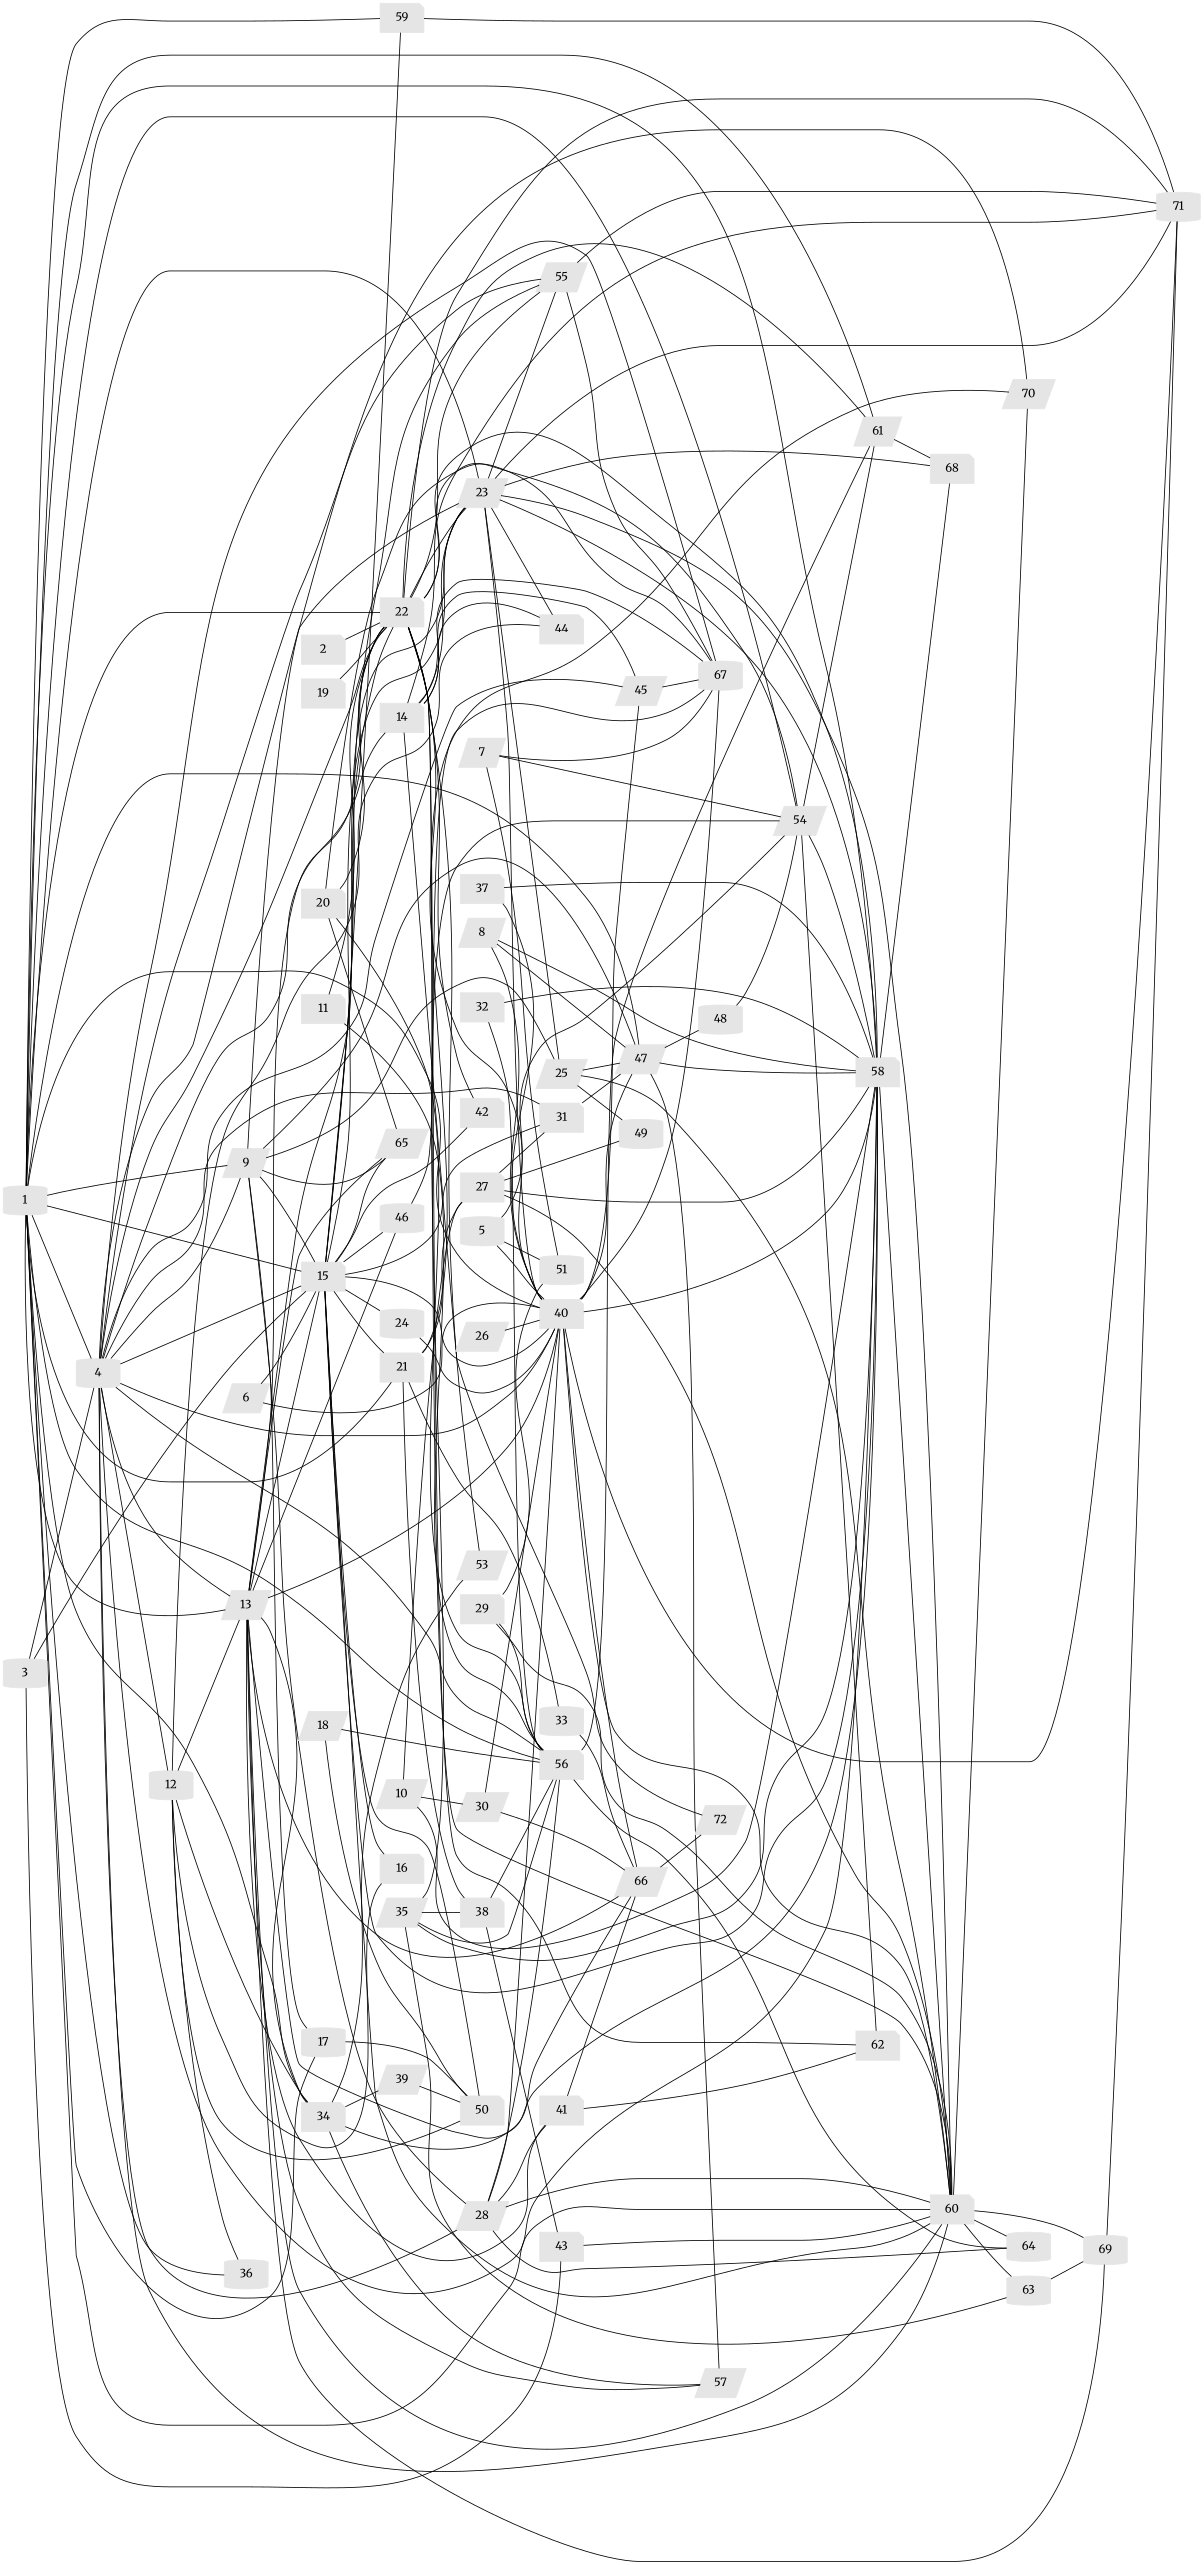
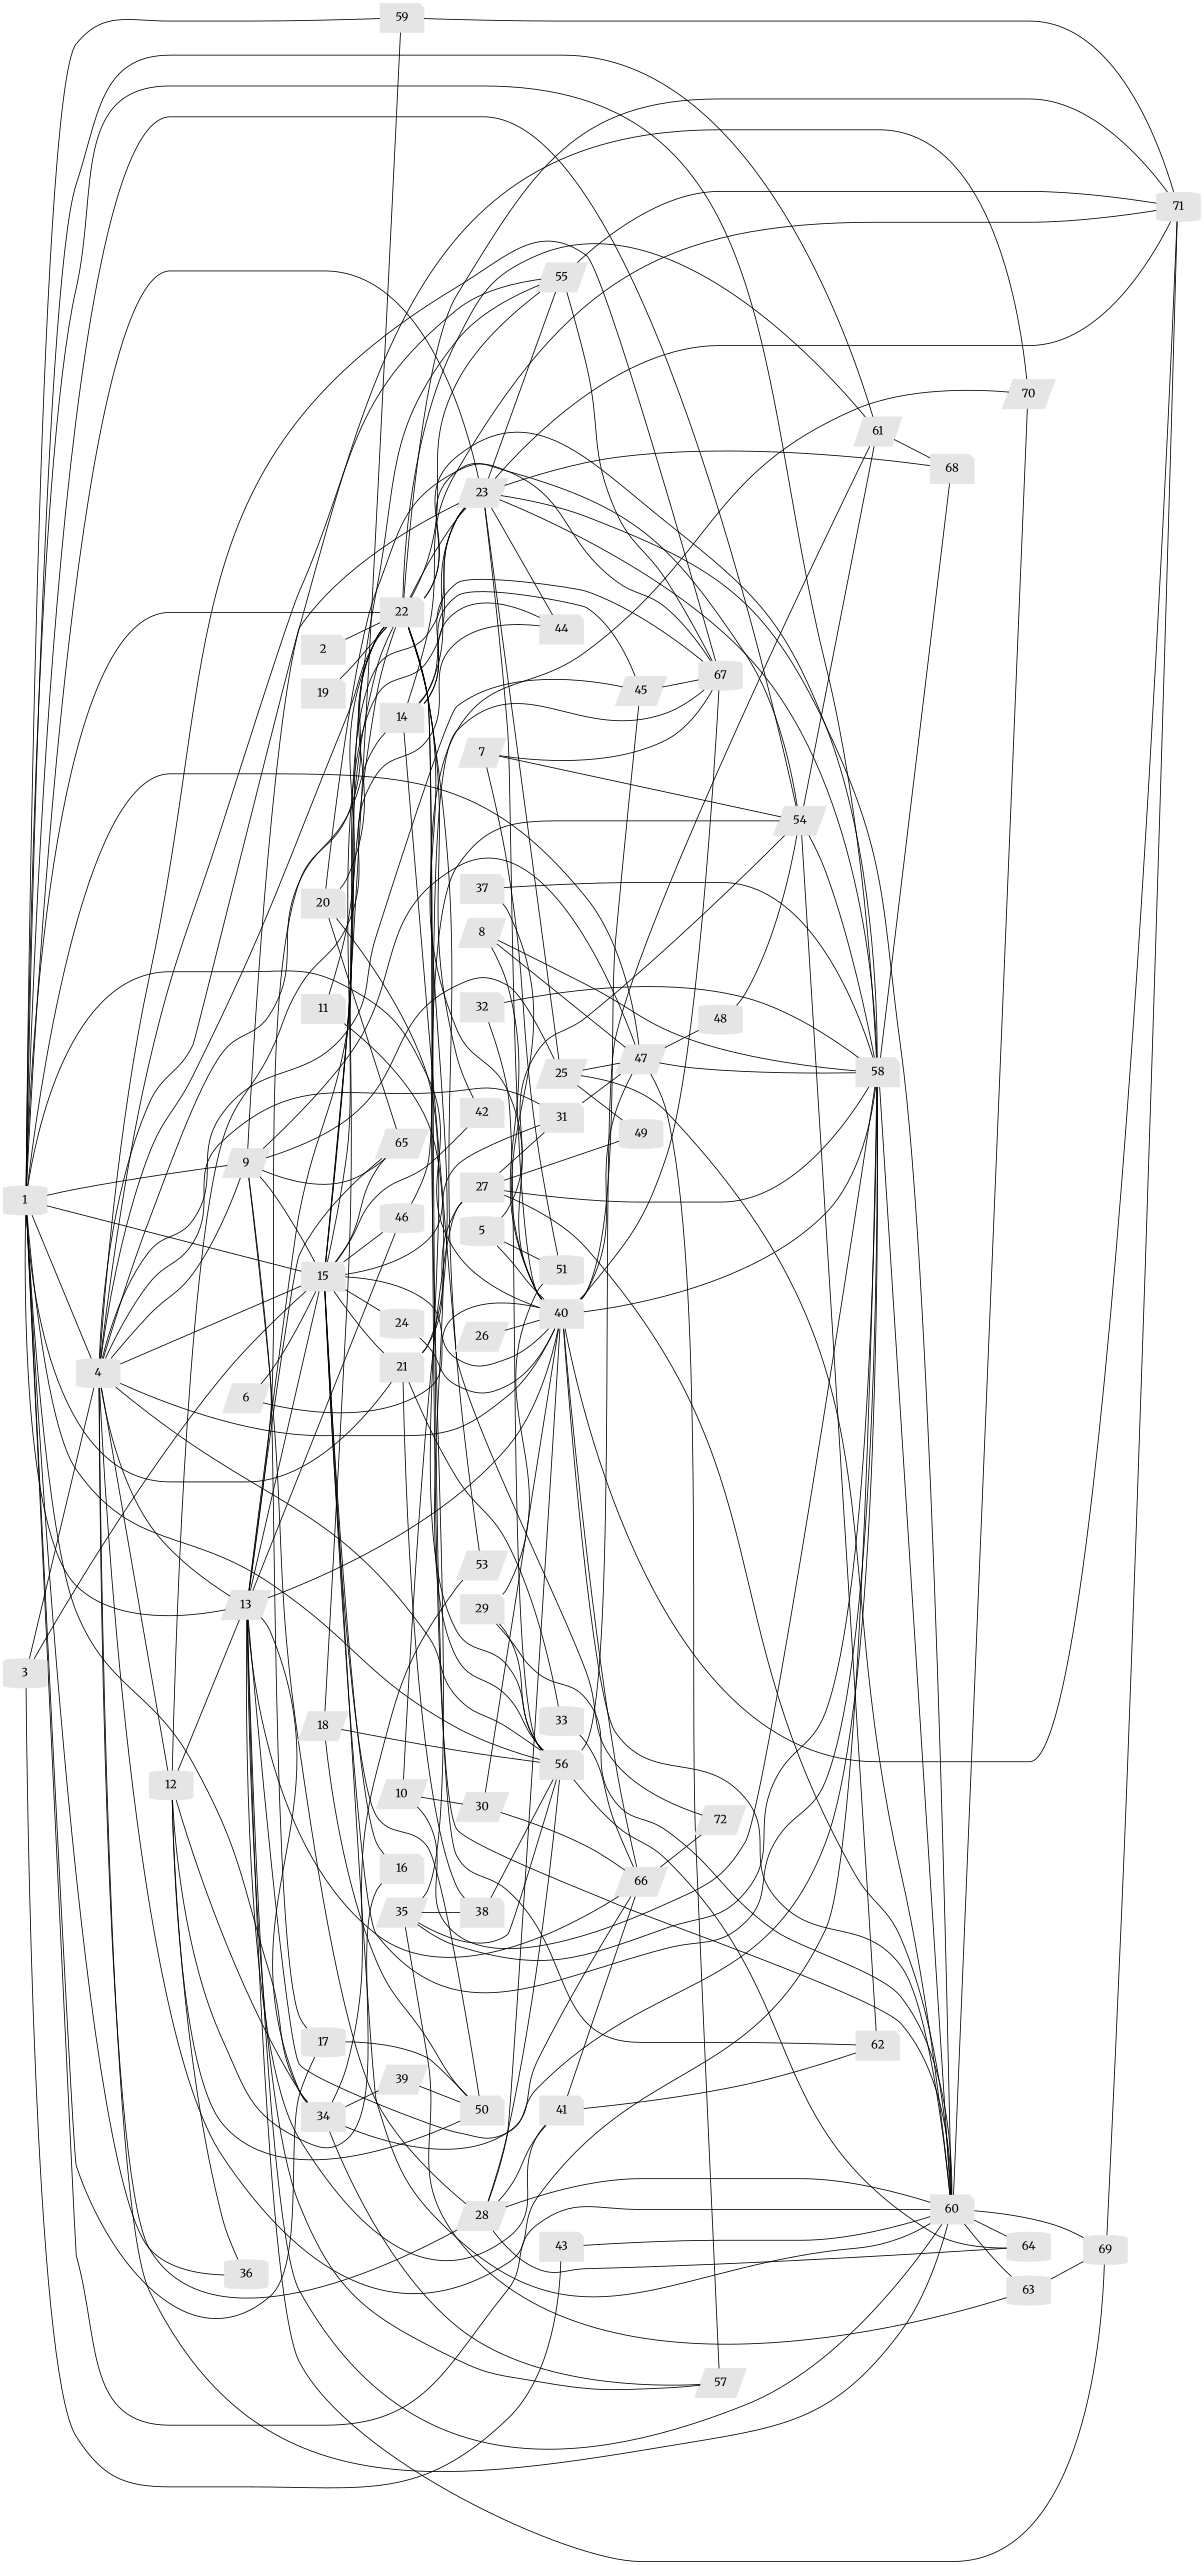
edge "22" -- "18": added
edge "38" -- "43": removed
